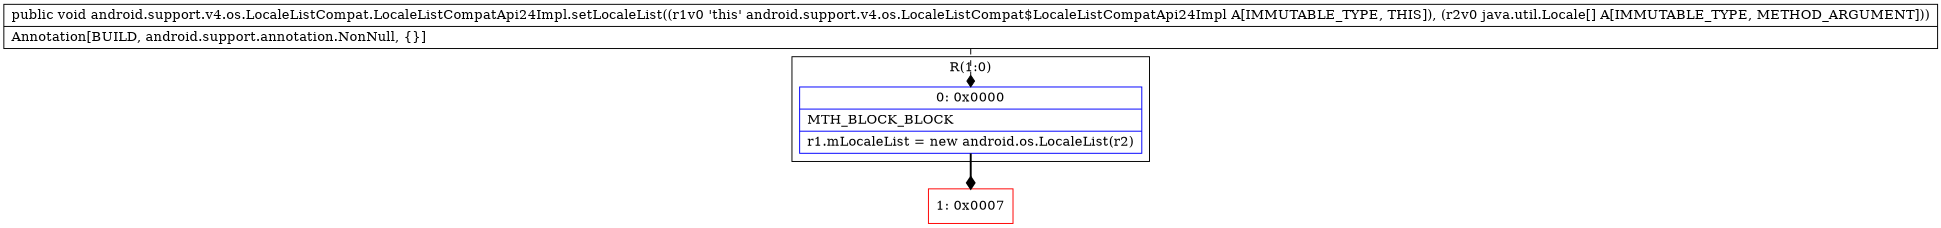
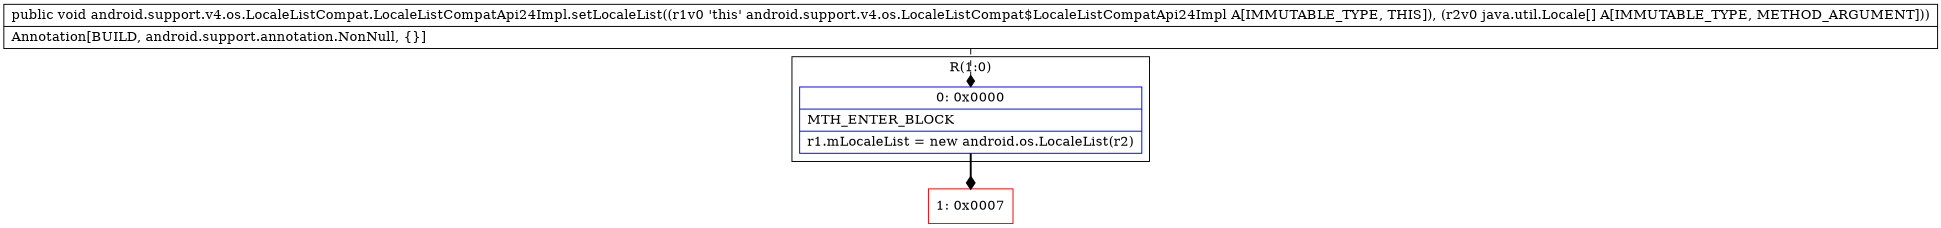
node "0: 0x0000": text "MTH_BLOCK_BLOCK" -> "MTH_ENTER_BLOCK"
